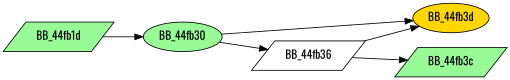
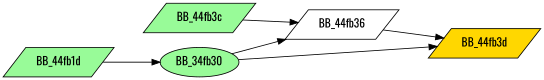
node "BB_44fb3d": shape ellipse -> parallelogram
node "BB_44fb30": label "BB_44fb30" -> "BB_34fb30"
edge "BB_44fb36" -> "BB_44fb3c": reversed
